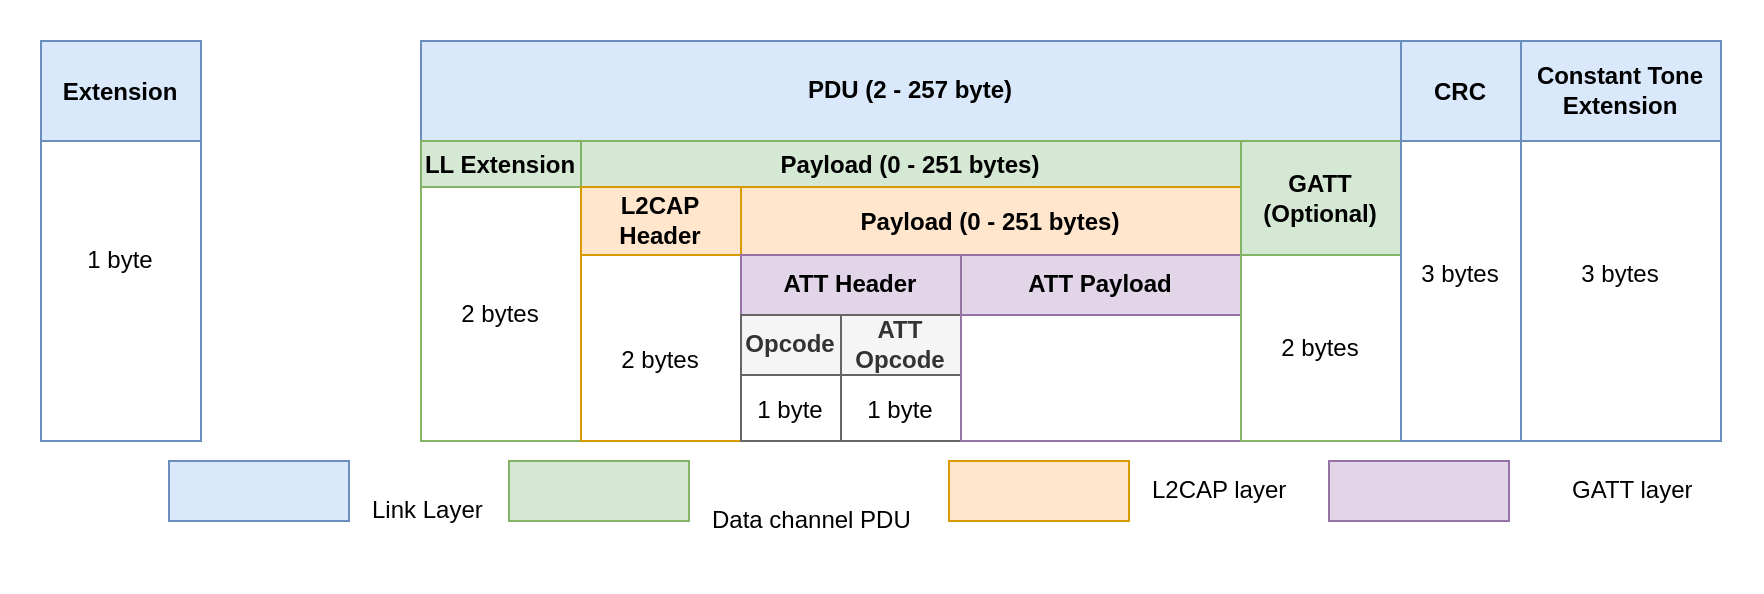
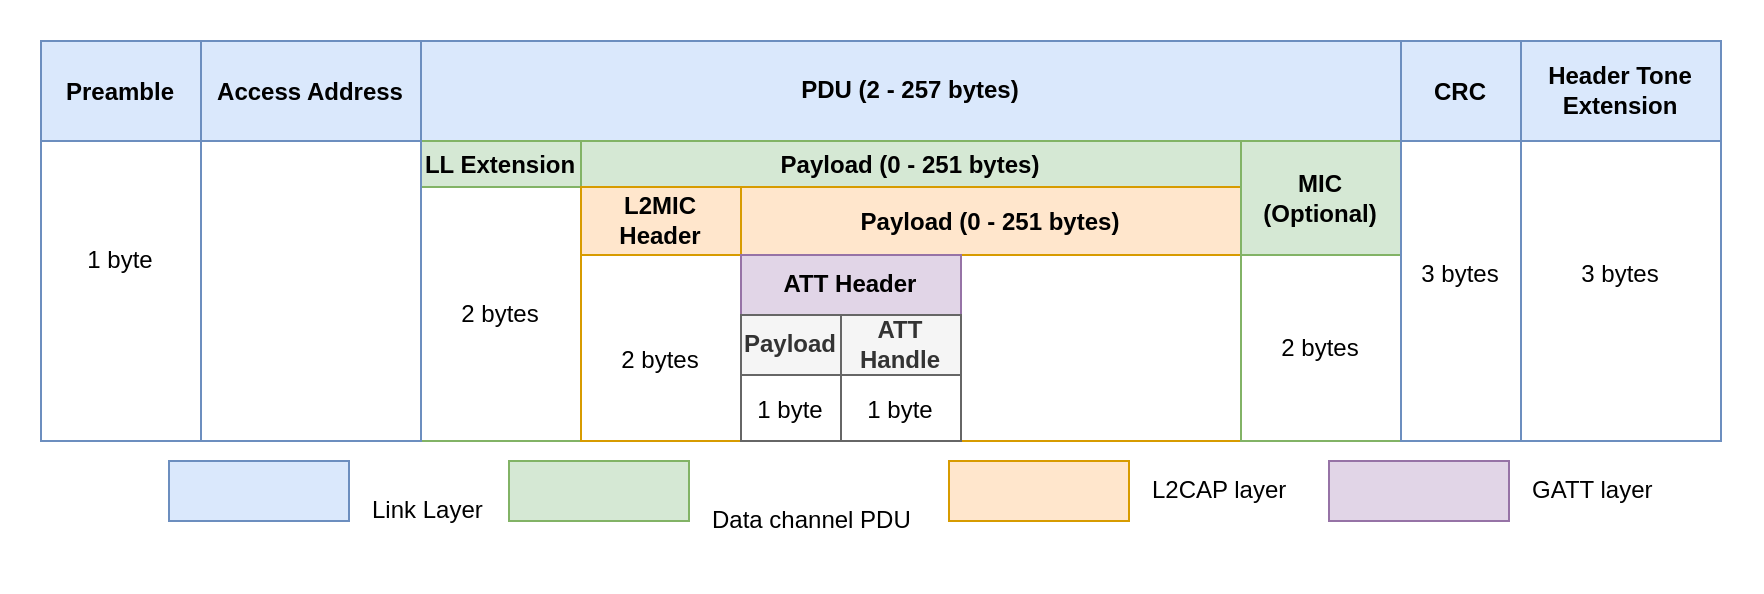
node "PDU (2 - 257 byte)": label "PDU (2 - 257 byte)" -> "PDU (2 - 257 bytes)"
node "Constant Tone Extension": label "Constant Tone Extension" -> "Header Tone Extension"
node "Extension": label "Extension" -> "Preamble"
node "GATT (Optional)": label "GATT (Optional)" -> "MIC (Optional)"
node "L2CAP Header": label "L2CAP Header" -> "L2MIC Header"
node "Access Address": added
node "Opcode": label "Opcode" -> "Payload"
node "ATT Opcode": label "ATT Opcode" -> "ATT Handle"
node "ATT Payload": removed
node "GATT layer": moved (1639, 491) -> (1599, 491)
